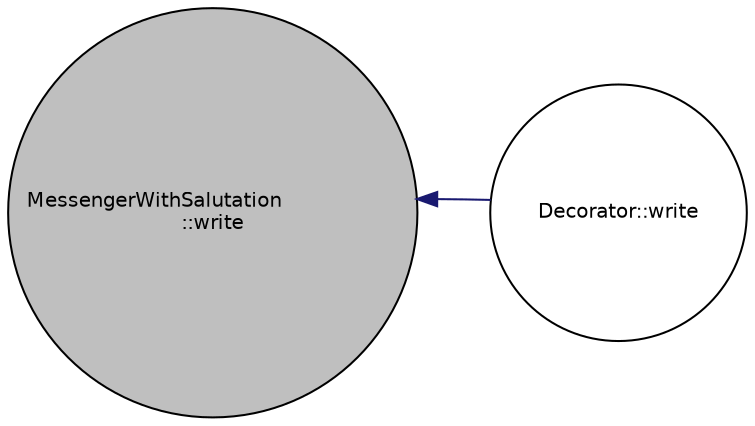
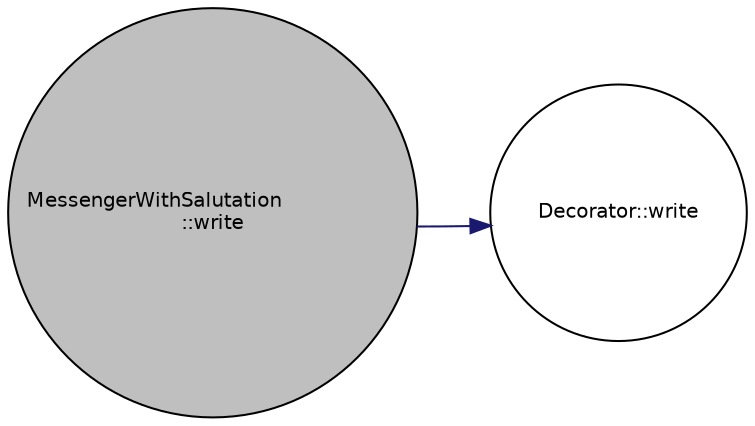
edge "Decorator::write" -> "MessengerWithSalutation ::write": reversed
